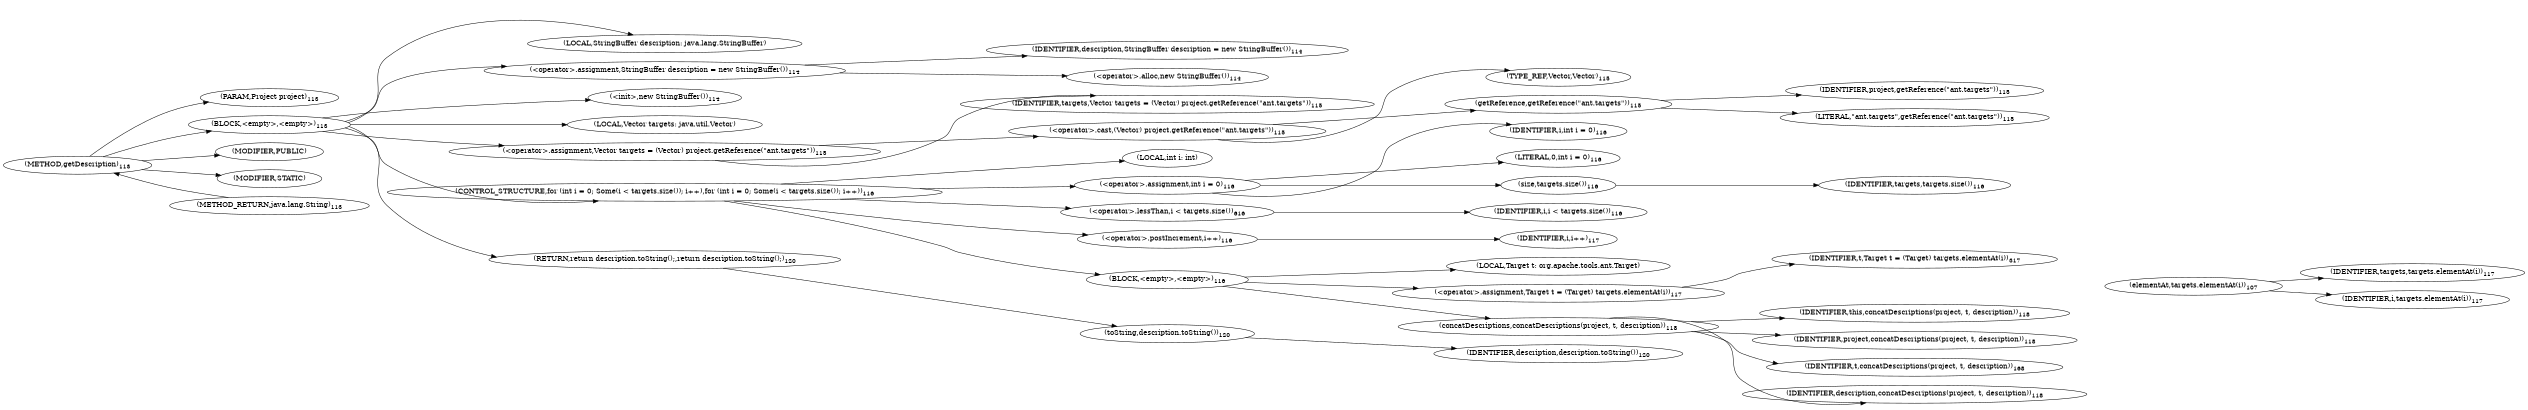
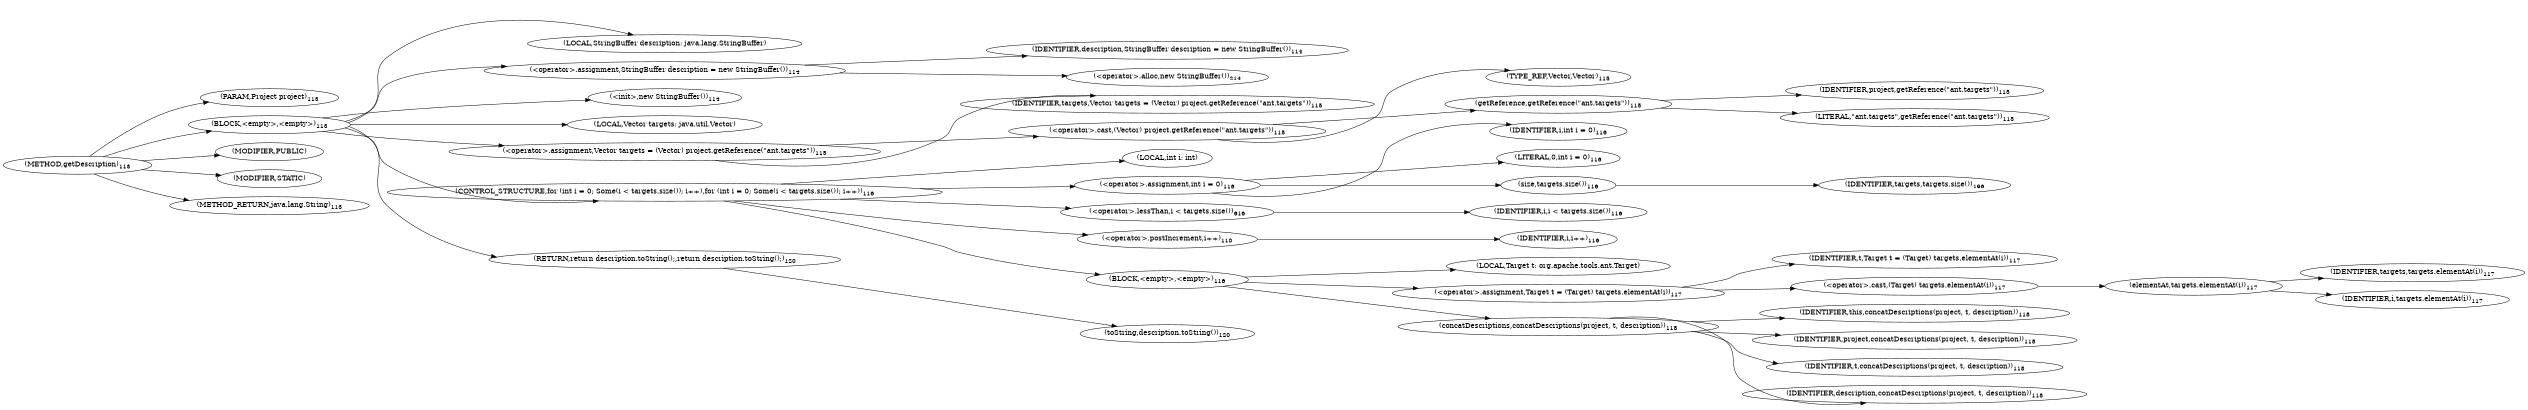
node "(<operator>.alloc,new StringBuffer())": text "114" -> "214"
node "(IDENTIFIER,targets,targets.size())": text "116" -> "196"
edge "(METHOD_RETURN,java.lang.String)" -> "(METHOD,getDescription)": reversed
node "(<operator>.postIncrement,i++)": text "116" -> "110"
node "(IDENTIFIER,i,i++)": text "117" -> "116"
node "(IDENTIFIER,t,Target t = (Target) targets.elementAt(i))": text "317" -> "117"
node "(elementAt,targets.elementAt(i))": text "107" -> "117"
node "(<operator>.cast,(Target) targets.elementAt(i))": added
node "(IDENTIFIER,description,description.toString())": removed
node "(IDENTIFIER,t,concatDescriptions(project, t, description))": text "168" -> "118"
